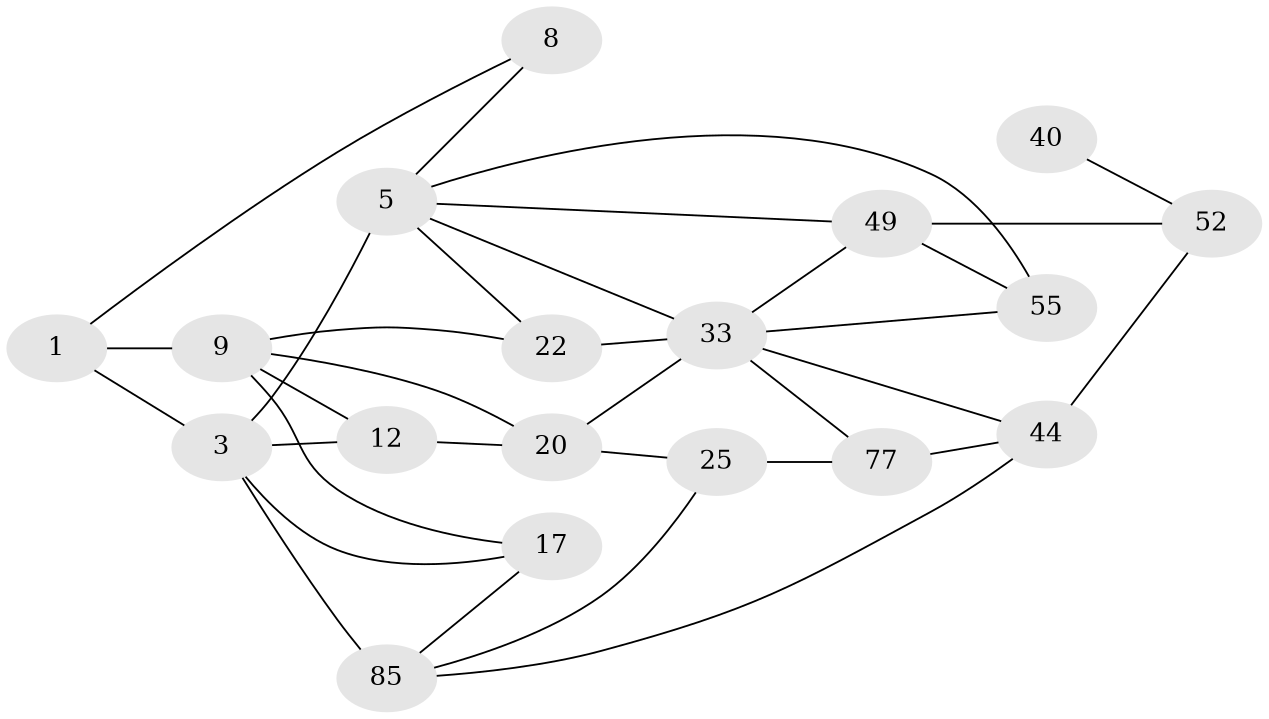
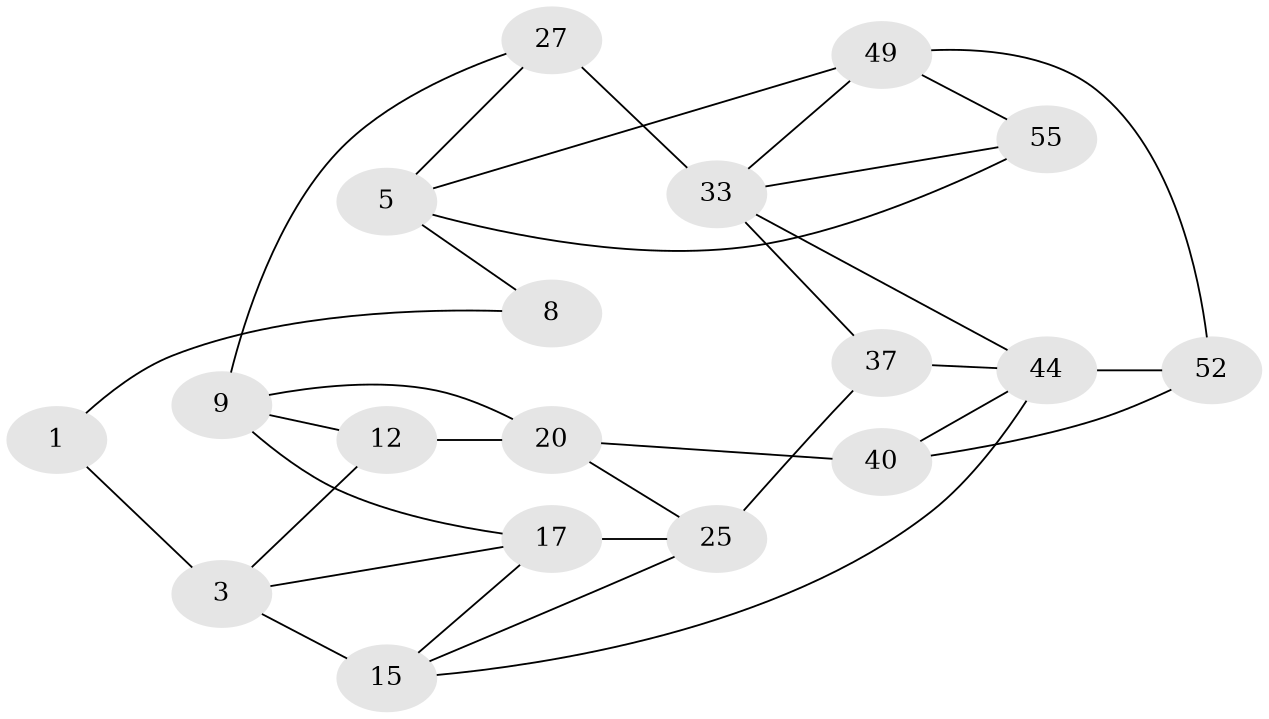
edge "5" -- "33": removed
edge "5" -- "3": removed
edge "1" -- "9": removed
node "22": label "22" -> "27"
edge "33" -- "20": now "40" -- "20"
edge "44" -- "40": added
node "77": label "77" -> "37"
edge "17" -- "25": added
node "85": label "85" -> "15"
